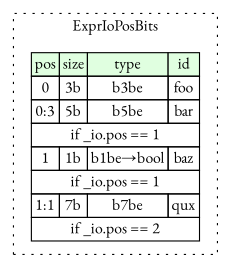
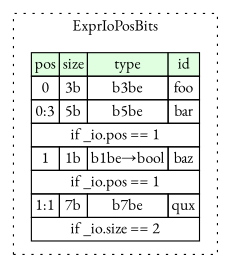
node "pos": text "if _io.pos == 2" -> "if _io.size == 2"
